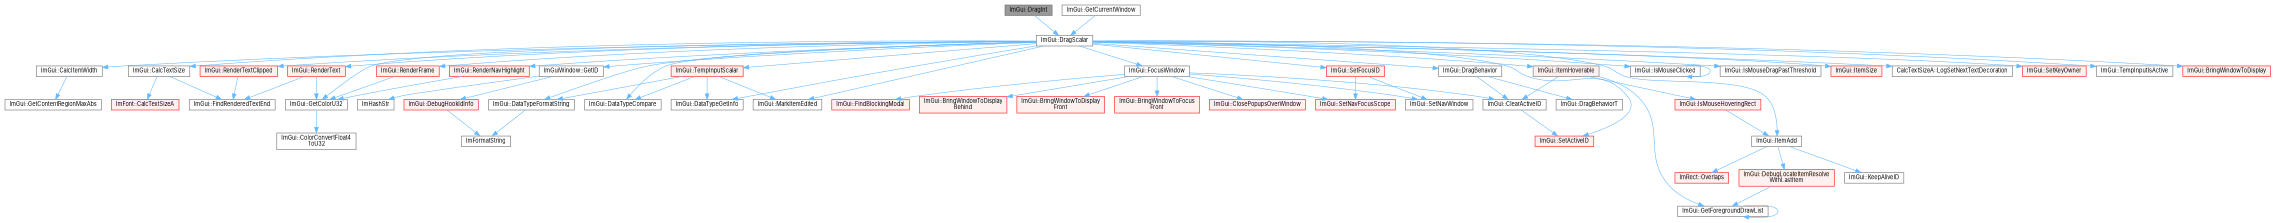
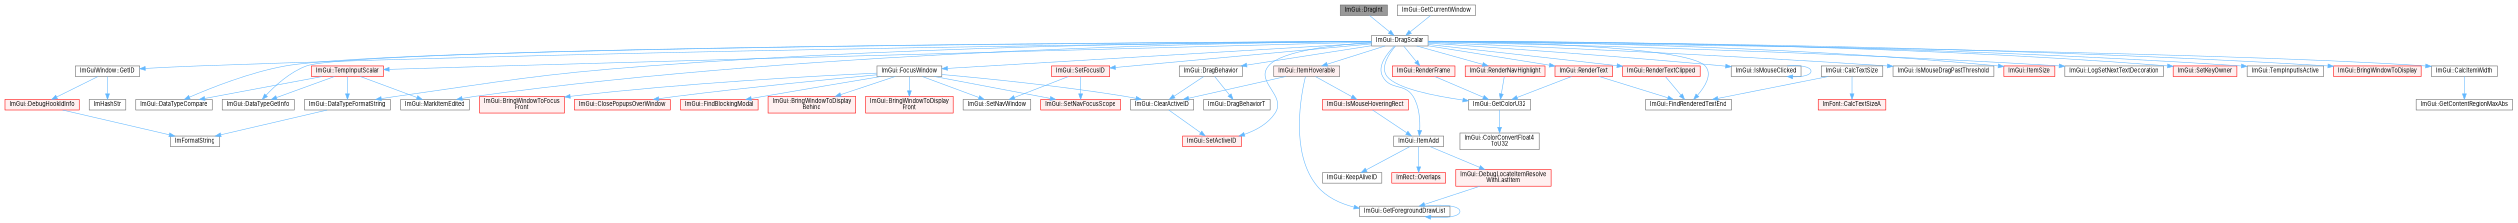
edge "ImGui::DragScalar" -> "ImGui::CalcTextSize": now "ImGui::DragScalar" -> "ImGui::FindRenderedTextEnd"
node "CalcTextSizeA::LogSetNextTextDecoration": label "CalcTextSizeA::LogSetNextTextDecoration" -> "ImGui::LogSetNextTextDecoration"
